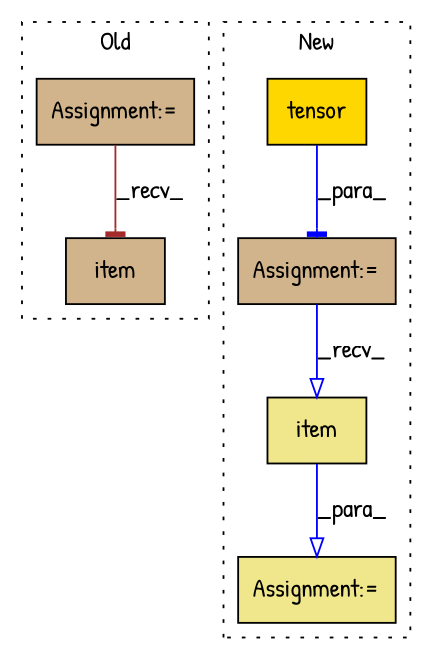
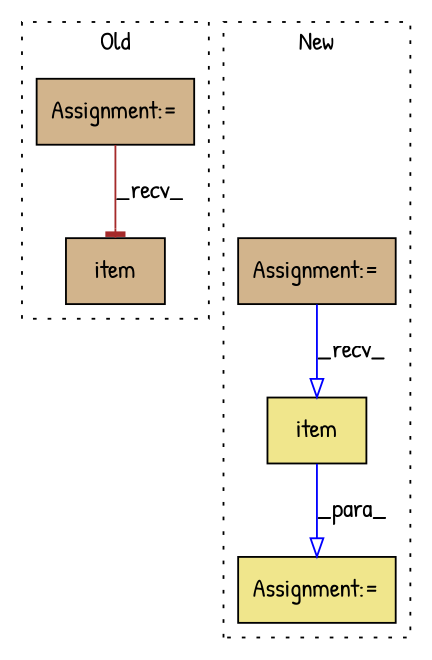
node "tensor": removed
